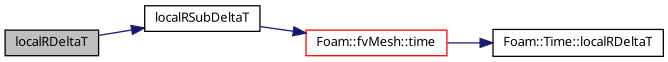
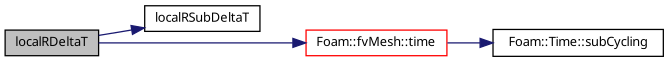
edge "localRSubDeltaT" -> "Foam::fvMesh::time": now "localRDeltaT" -> "Foam::fvMesh::time"
node "Foam::Time::localRDeltaT": label "Foam::Time::localRDeltaT" -> "Foam::Time::subCycling"
